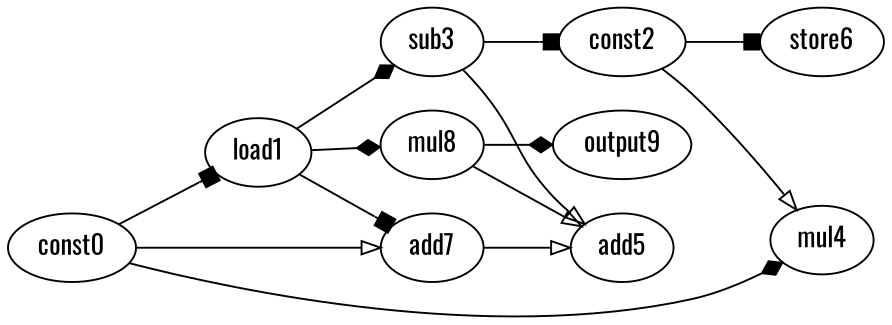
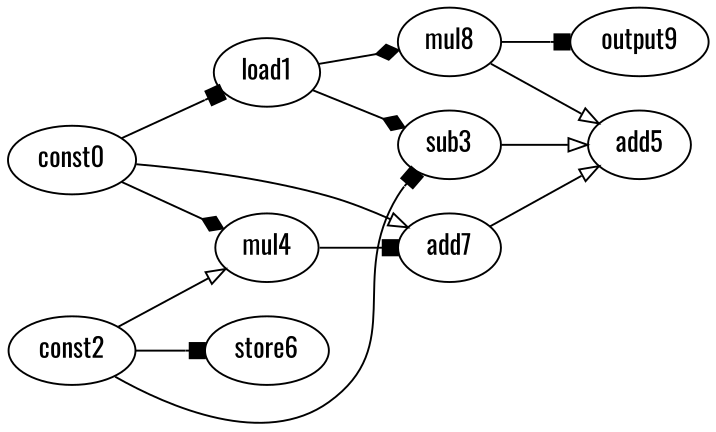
edge "sub3" -> "const2": reversed
edge "mul8" -> "output9": arrowhead diamond -> box
edge "load1" -> "add7": now "mul4" -> "add7"
